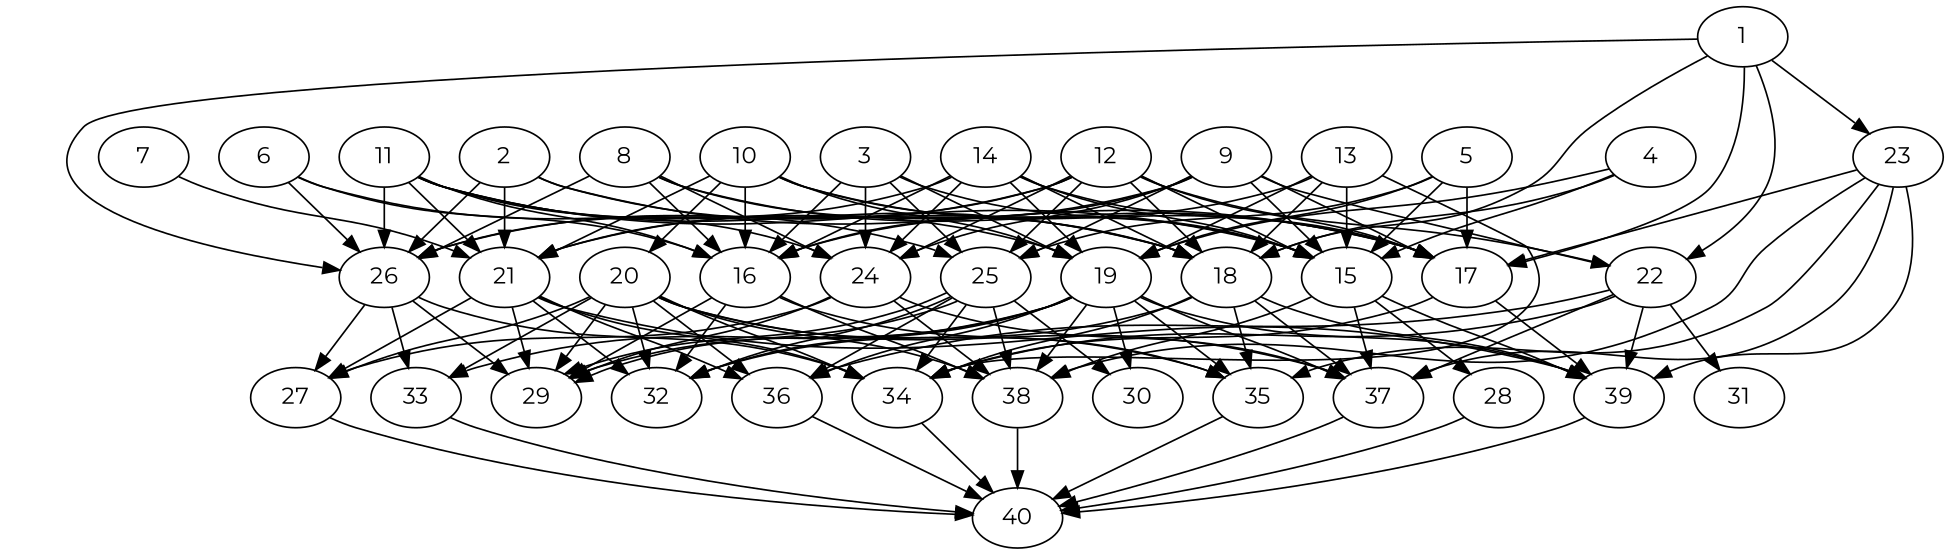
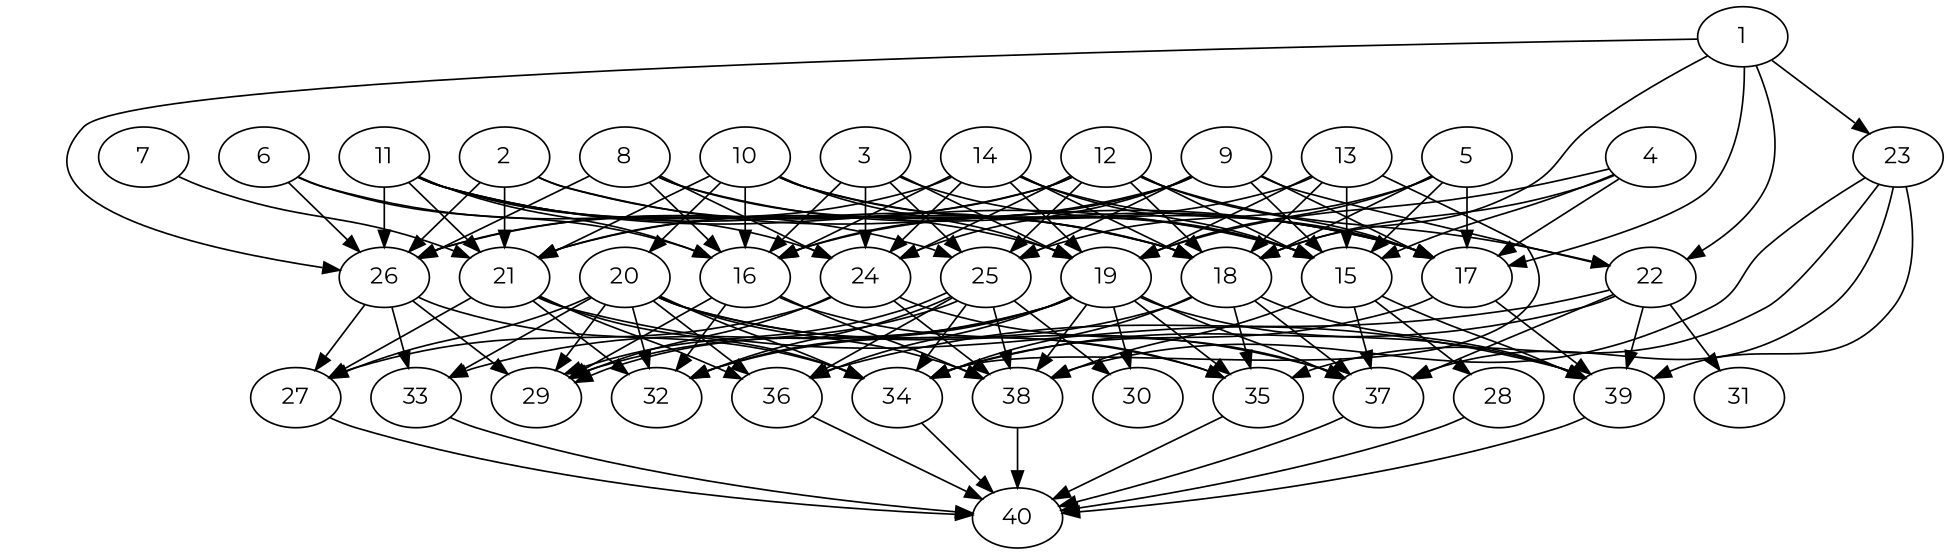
edge "5" -> "18": added
edge "23" -> "17": now "4" -> "17"
edge "21" -> "29": removed
